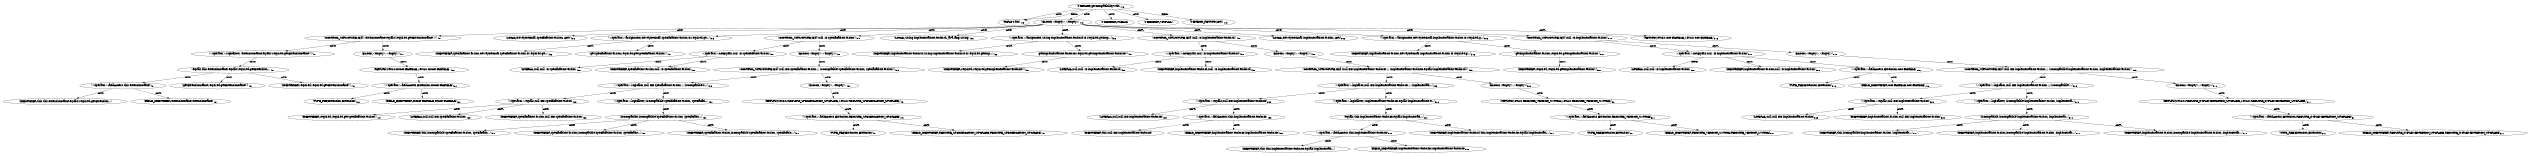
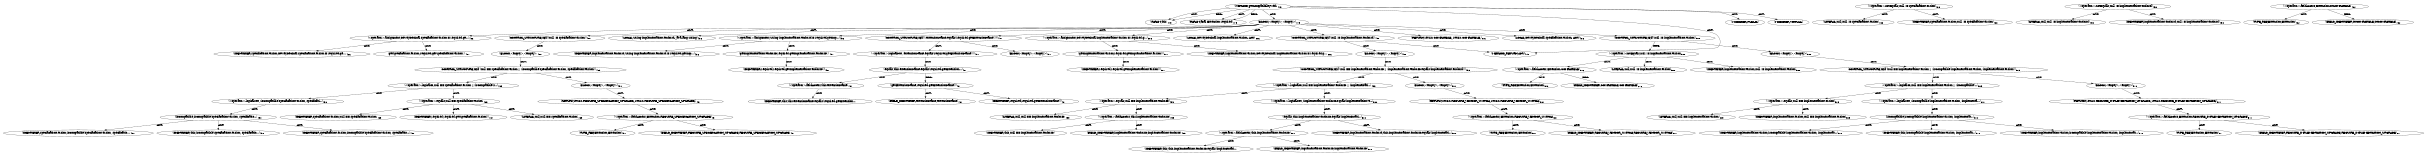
edge "(METHOD,getCompatibilityWith)" -> "(METHOD_RETURN,ANY)": label "DDG: " -> "AST: "
node "(PARAM,final Extension required)": added
edge "(CONTROL_STRUCTURE,IF,if (null != implementationVendorId))" -> "(<operator>.notEquals,null != implementationVendorId)": now "(CONTROL_STRUCTURE,IF,if (null != implementationVendorId))" -> "(METHOD_RETURN,ANY)"
edge "(CONTROL_STRUCTURE,IF,if (null != specificationVersion))" -> "(<operator>.notEquals,null != specificationVersion)": removed, label "AST:"
edge "(CONTROL_STRUCTURE,IF,if (null != implementationVersion))" -> "(<operator>.notEquals,null != implementationVersion)": label "AST: " -> "DDG: "
edge "(<operator>.notEquals,null != implementationVersion)" -> "(LITERAL,null,null != implementationVersion)": label "DDG: " -> "AST: "
node "(RETURN,return INCOMPATIBLE;,return INCOMPATIBLE;)": removed
edge "(equals,this.extensionName.equals(required.getExtension...)" -> "(getExtensionName,required.getExtensionName())": label "AST: " -> "DDG: "
edge "(equals,this.extensionName.equals(required.getExtension...)" -> "(IDENTIFIER,required,required.getExtensionName())": now "(getExtensionName,required.getExtensionName())" -> "(IDENTIFIER,required,required.getExtensionName())"
edge "(<operator>.fieldAccess,Extension.COMPATIBLE)" -> "(FIELD_IDENTIFIER,COMPATIBLE,COMPATIBLE)": label "AST: " -> "DDG: "
edge "(<operator>.fieldAccess,this.extensionName)" -> "(FIELD_IDENTIFIER,extensionName,extensionName)": now "(getExtensionName,required.getExtensionName())" -> "(FIELD_IDENTIFIER,extensionName,extensionName)"
edge "(<operator>.fieldAccess,Extension.INCOMPATIBLE)" -> "(FIELD_IDENTIFIER,INCOMPATIBLE,INCOMPATIBLE)": label "AST: " -> "DDG: "
node "(<operator>.equals,null == implementationVendorID)": text "299" -> "499"
